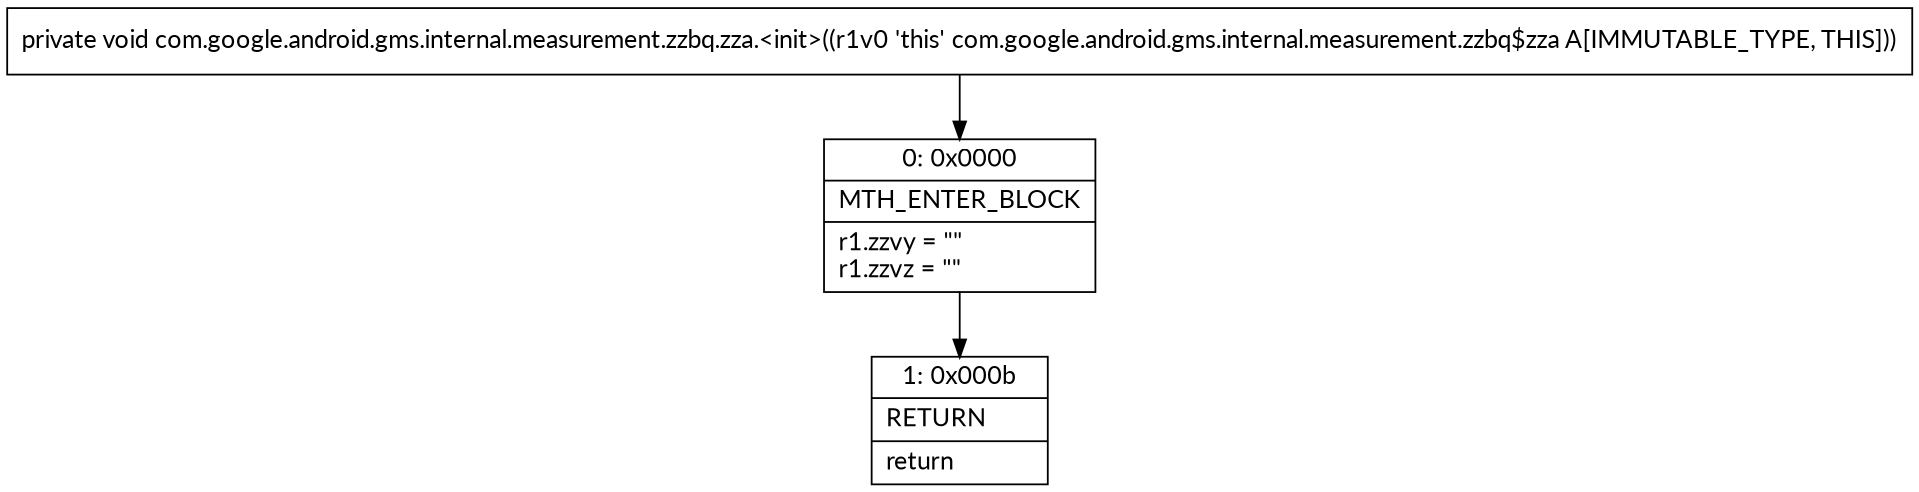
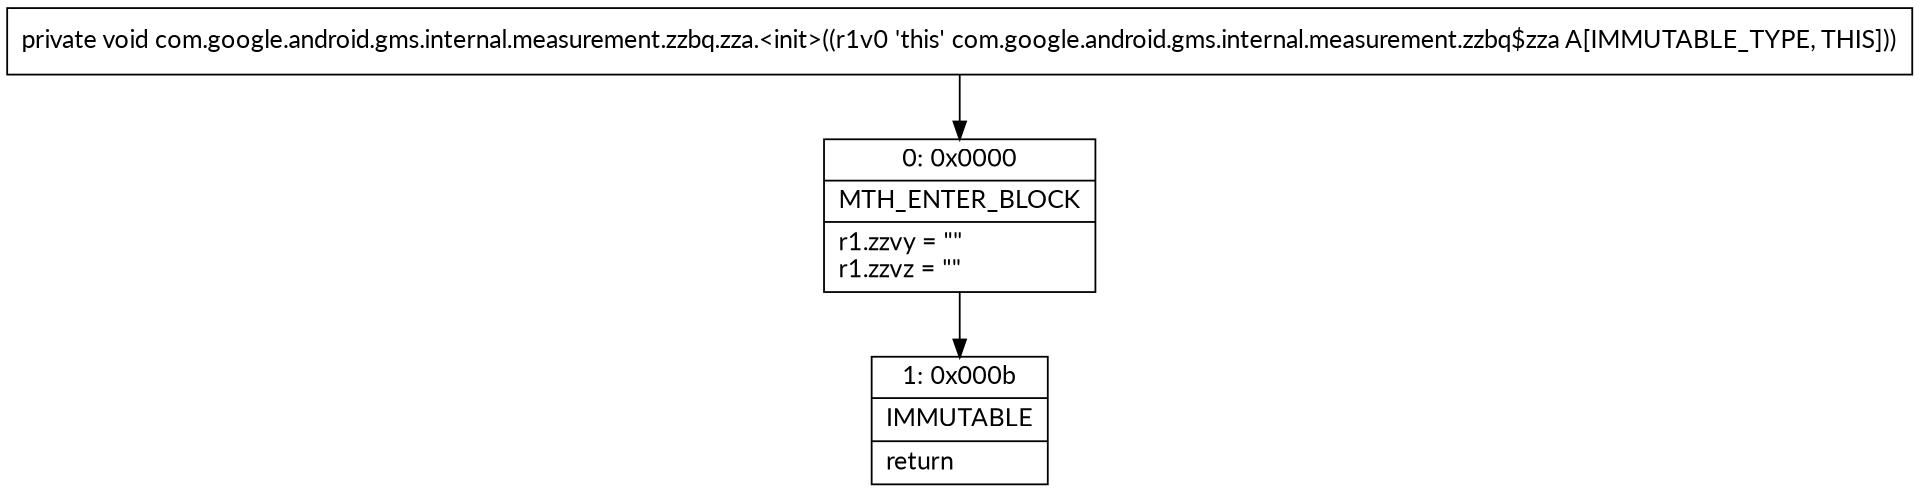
node "1: 0x000b": text "RETURN" -> "IMMUTABLE"
